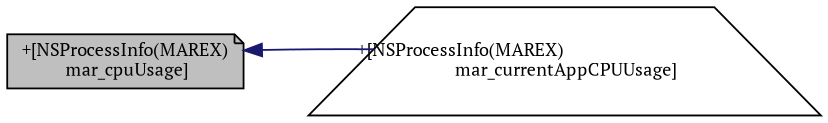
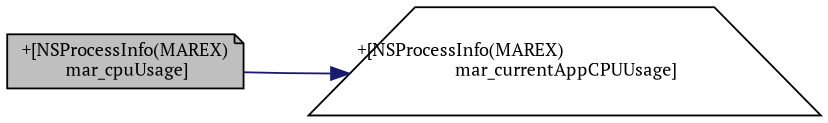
edge "+[NSProcessInfo(MAREX) mar_currentAppCPUUsage]" -> "+[NSProcessInfo(MAREX) mar_cpuUsage]": reversed
